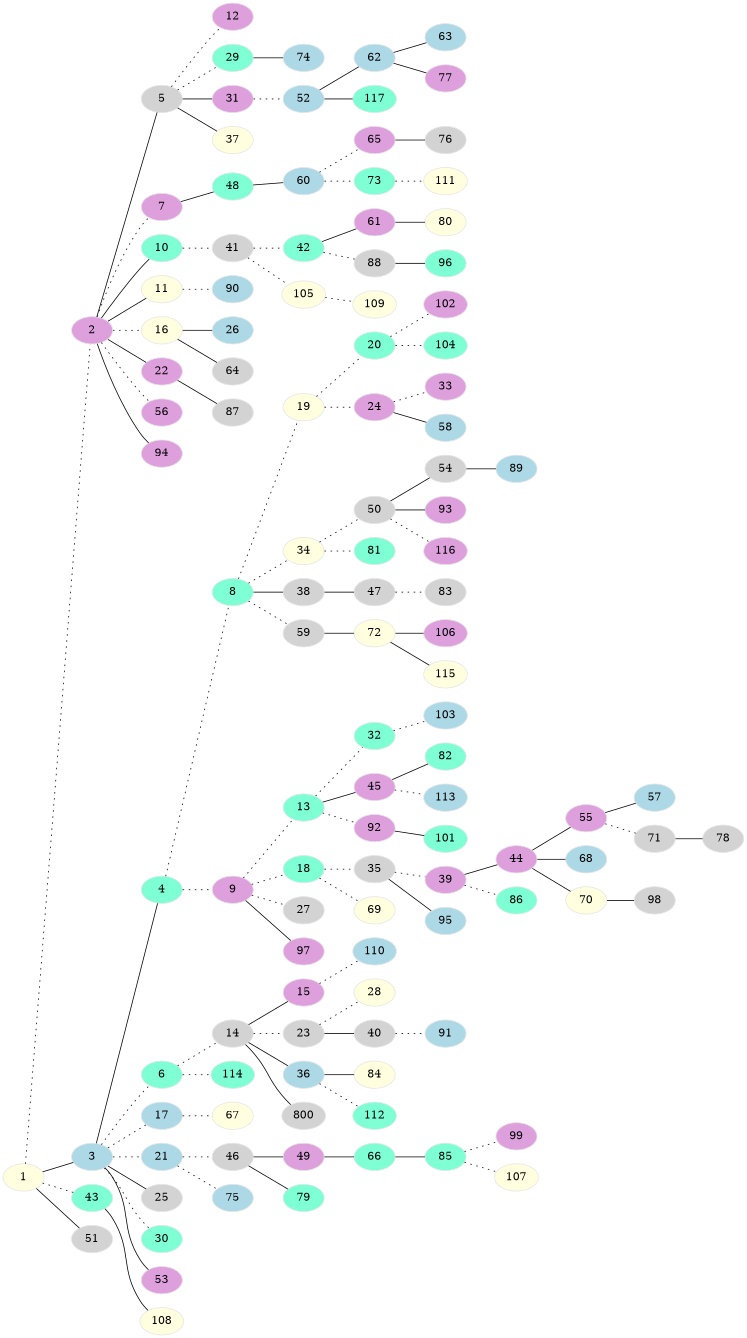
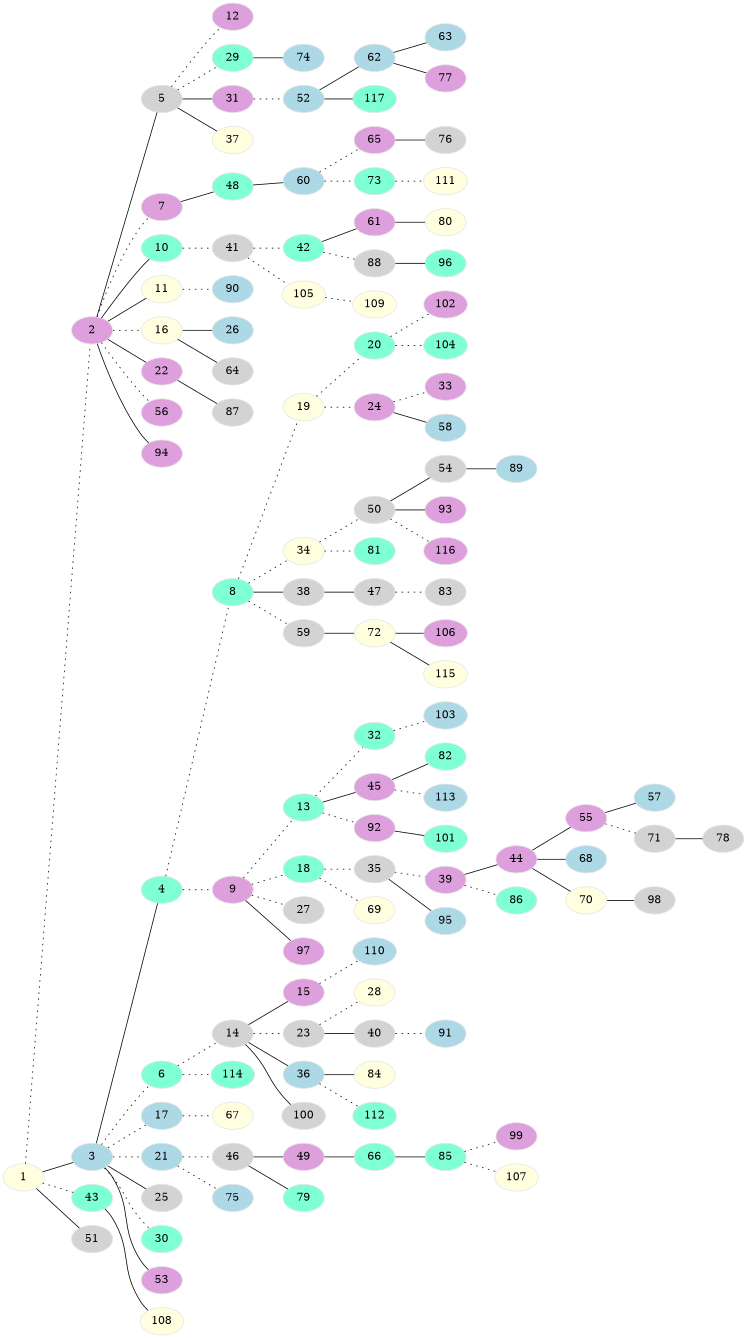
node "800": label "800" -> "100"
